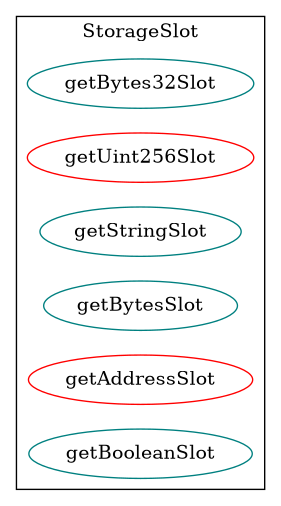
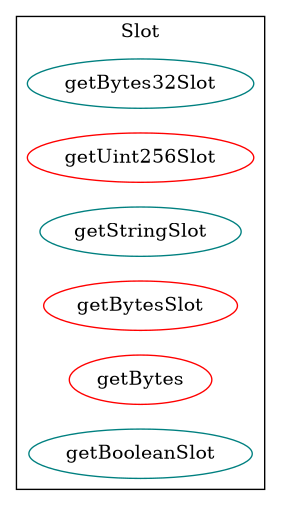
cluster "StorageSlot": label "StorageSlot" -> "Slot"
node "getBytesSlot": color teal -> red
node "getAddressSlot": label "getAddressSlot" -> "getBytes"
